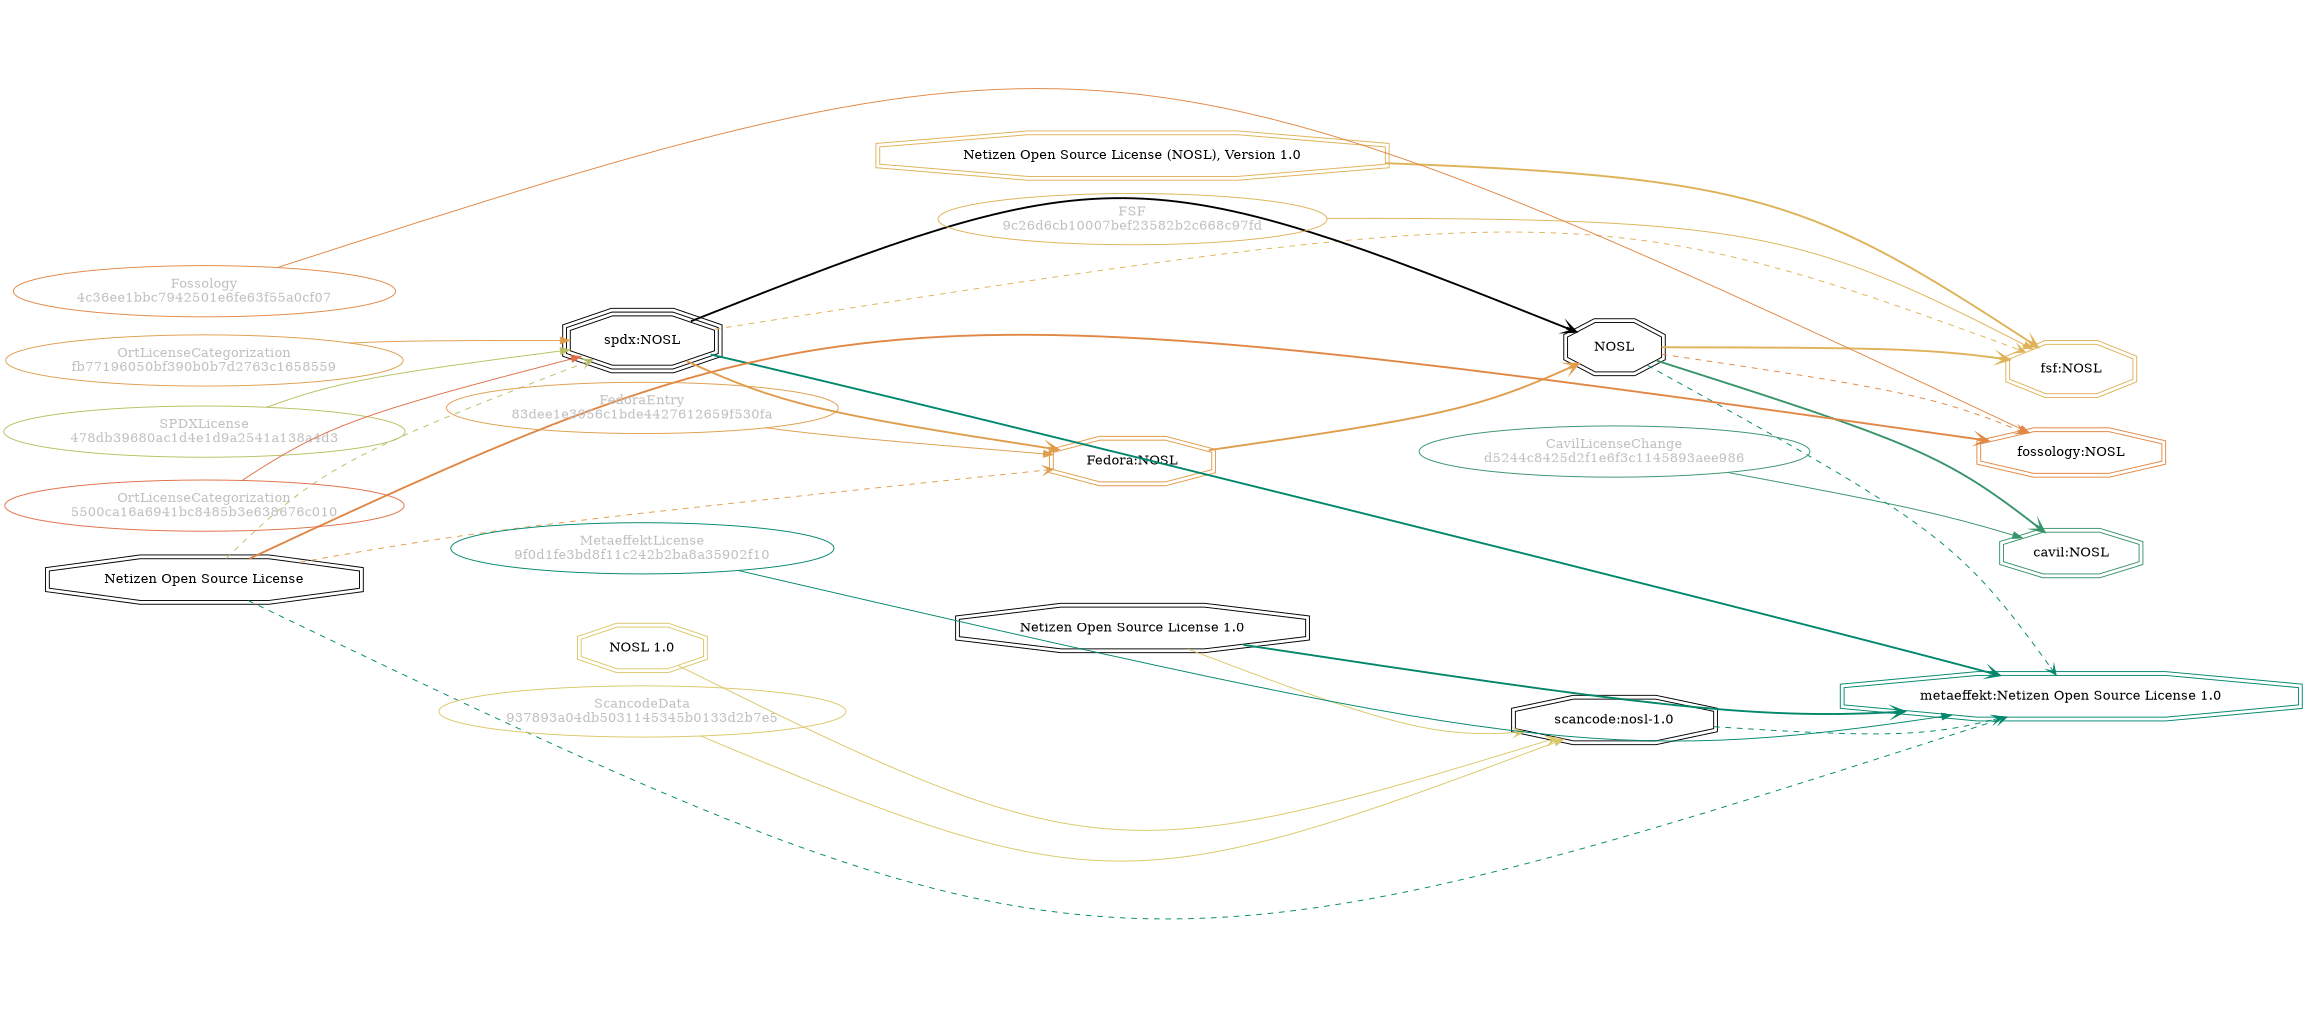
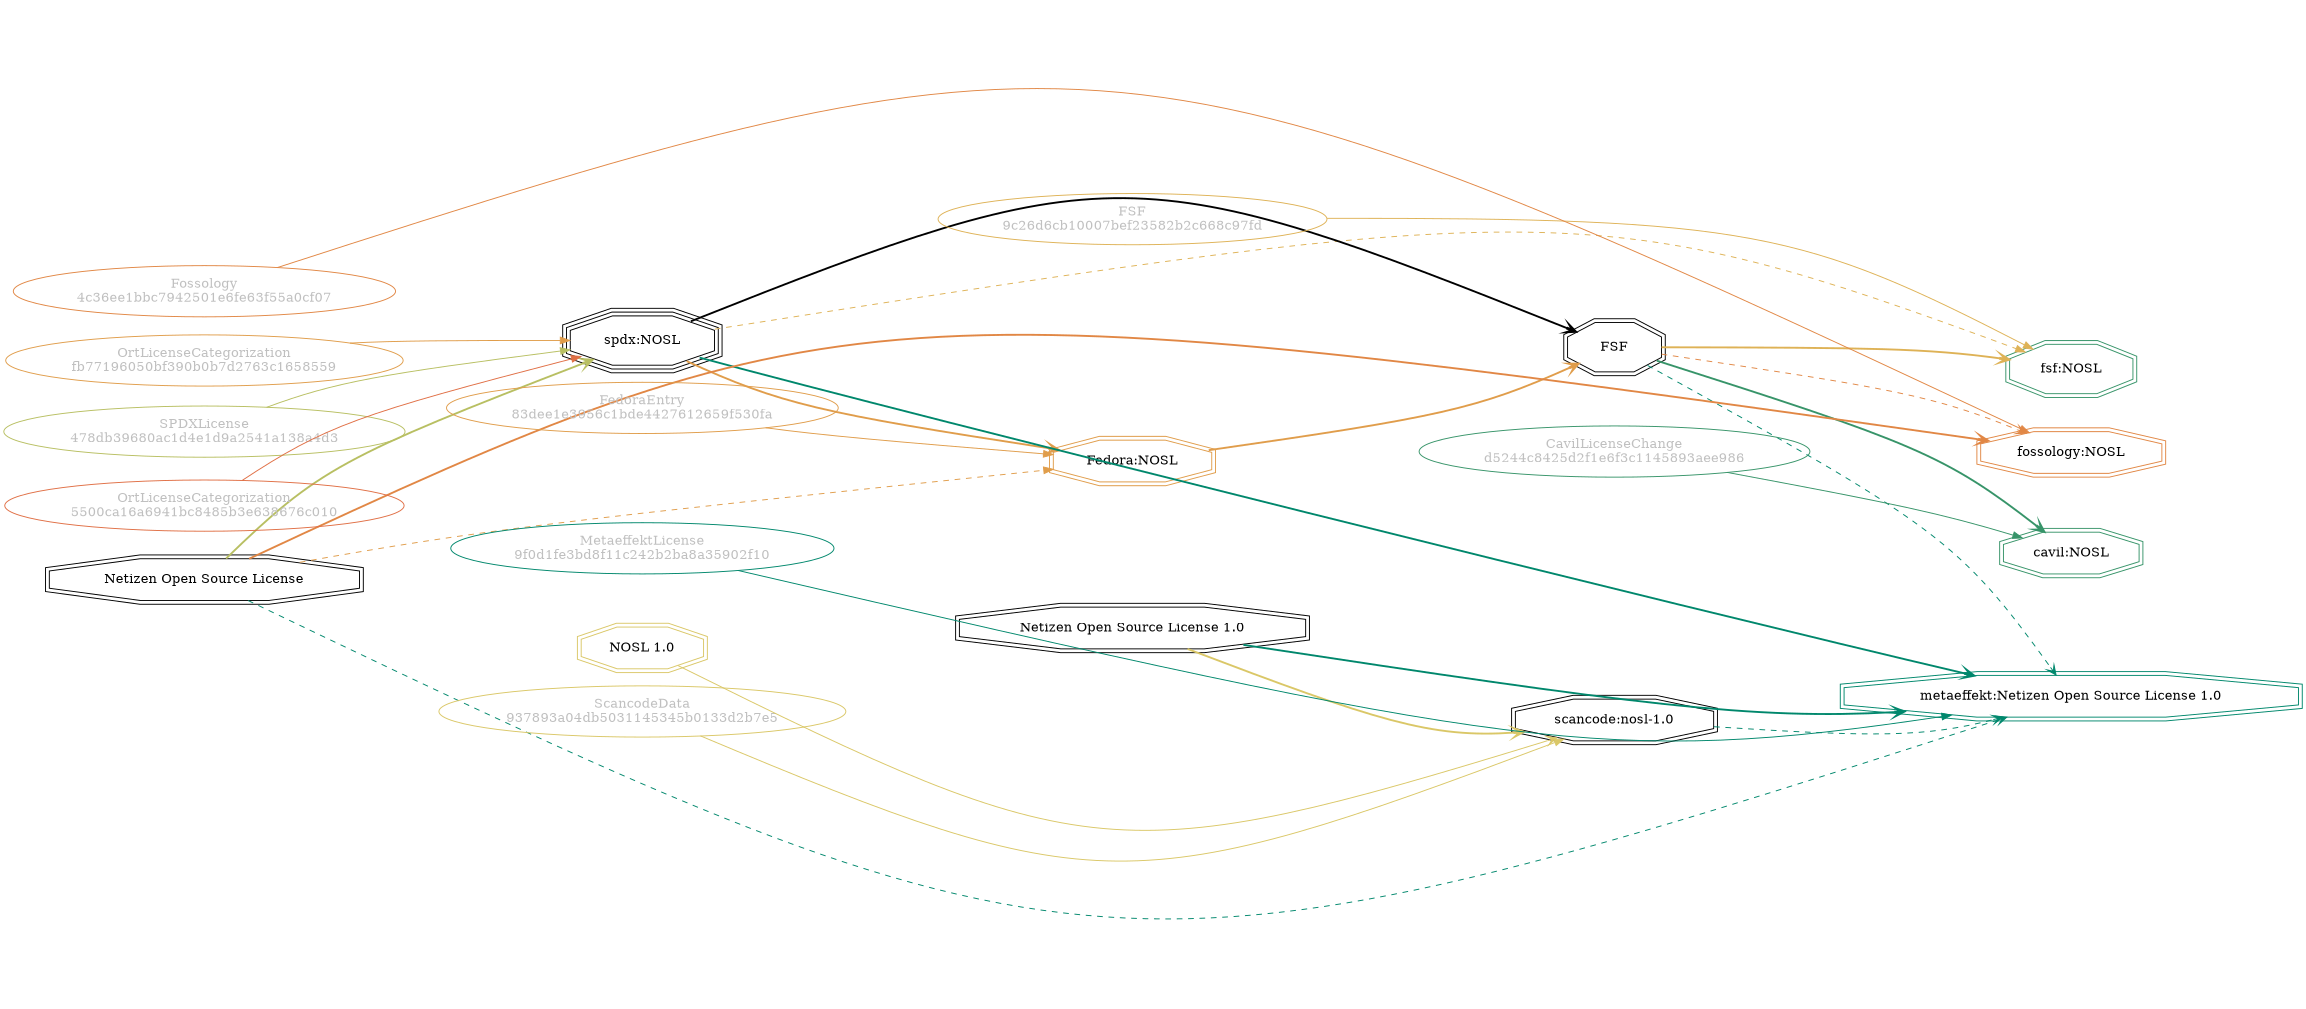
node "Netizen Open Source License (NOSL), Version 1.0": removed
edge "spdx:NOSL" -> "fsf:NOSL": arrowhead vee -> normal
node "NOSL": label "NOSL" -> "FSF"
node "fsf:NOSL": color #deb256 -> #379469
edge "Netizen Open Source License" -> "spdx:NOSL": style dashed -> bold
edge "Netizen Open Source License" -> "Fedora:NOSL": arrowhead vee -> normal
edge "spdx:NOSL" -> "metaeffekt:Netizen Open Source License 1.0": reversed
edge "Netizen Open Source License 1.0" -> "scancode:nosl-1.0": style solid -> bold
